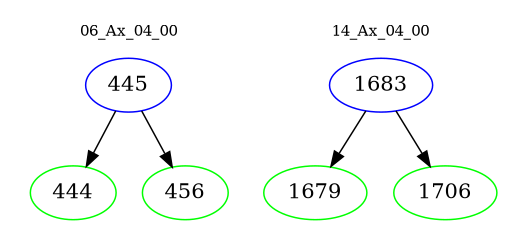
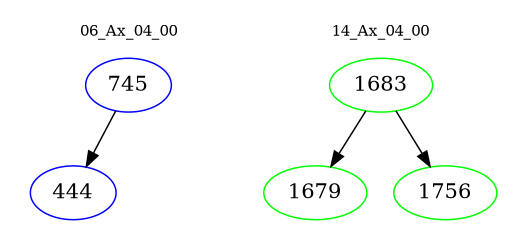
node "445": label "445" -> "745"
node "1683": color blue -> green
node "444": color green -> blue
node "456": removed
node "1706": label "1706" -> "1756"
